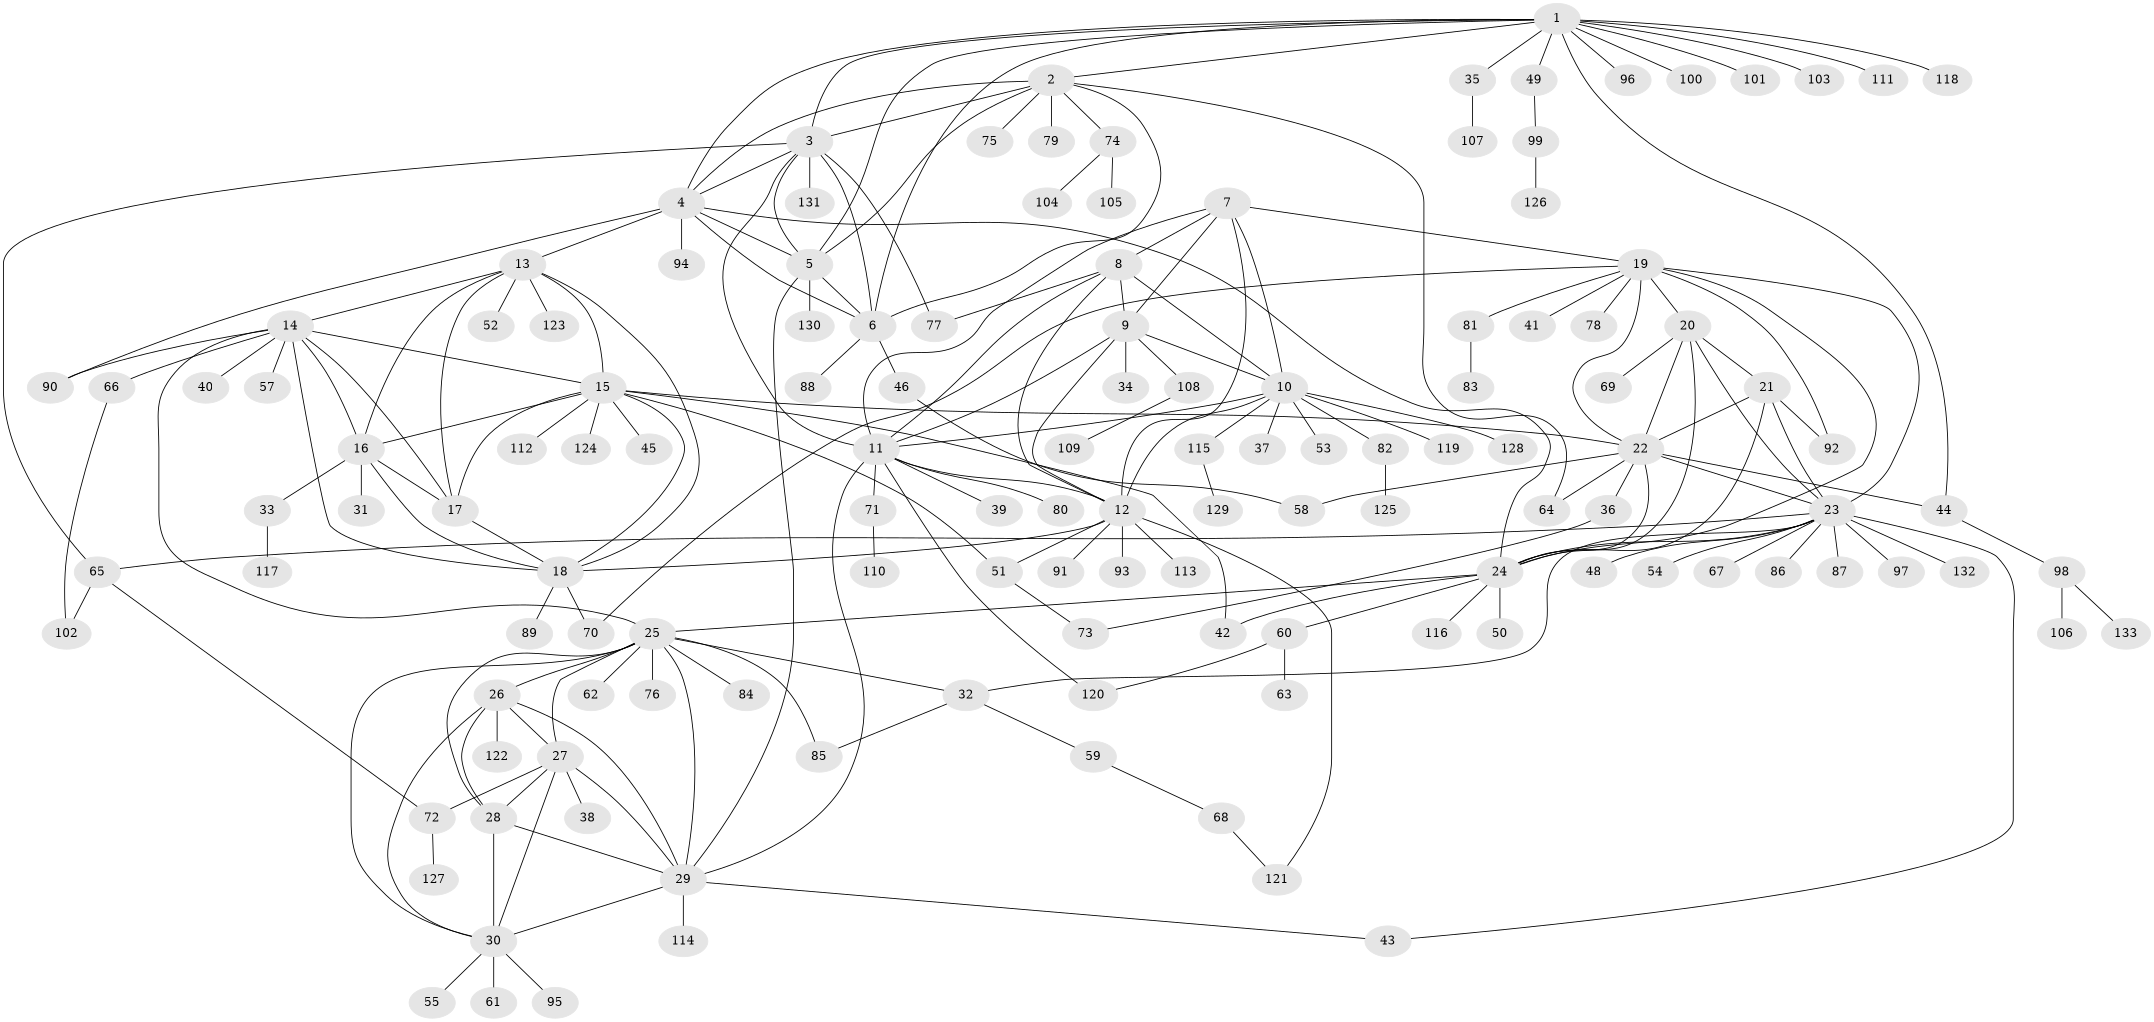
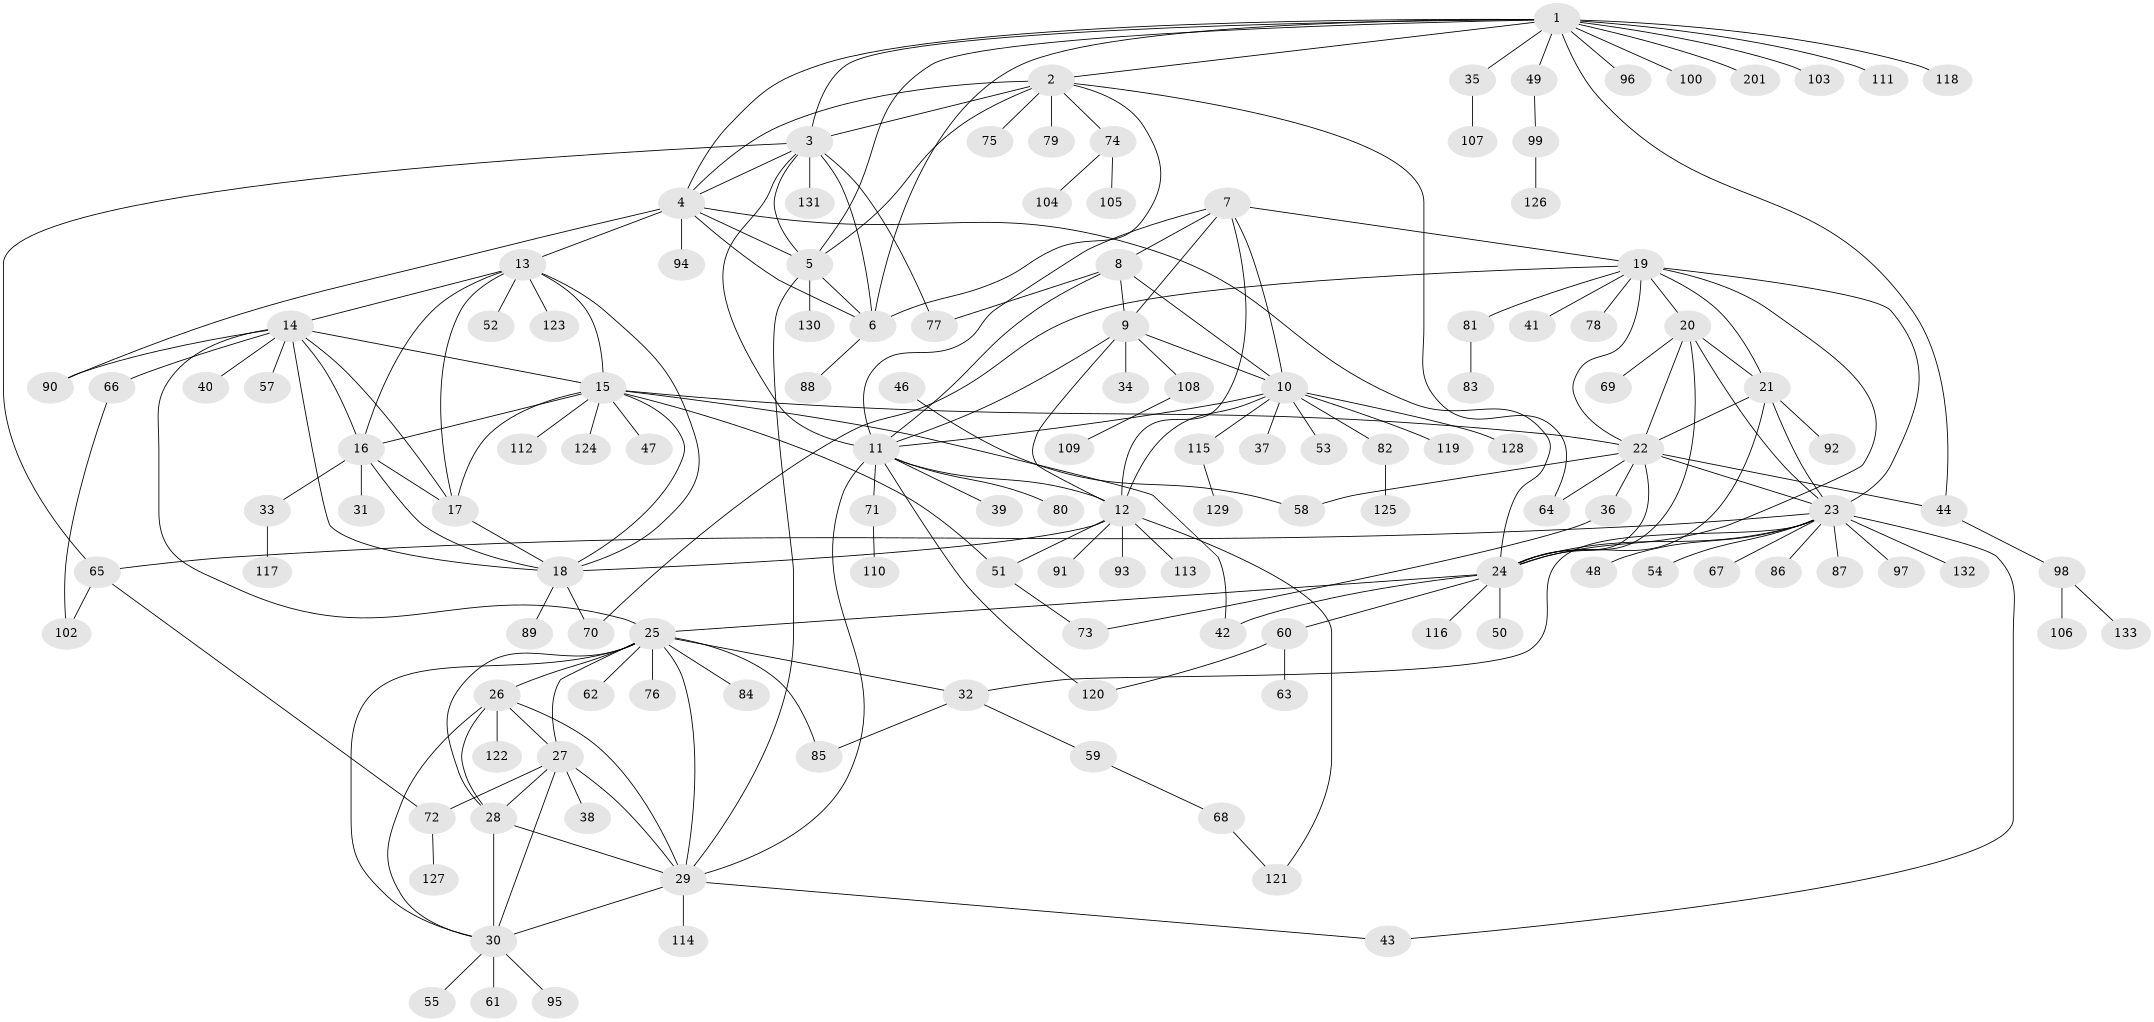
node "101": label "101" -> "201"
edge "19" -- "92": now "19" -- "21"
edge "6" -- "46": removed
edge "8" -- "12": removed
node "45": label "45" -> "47"
